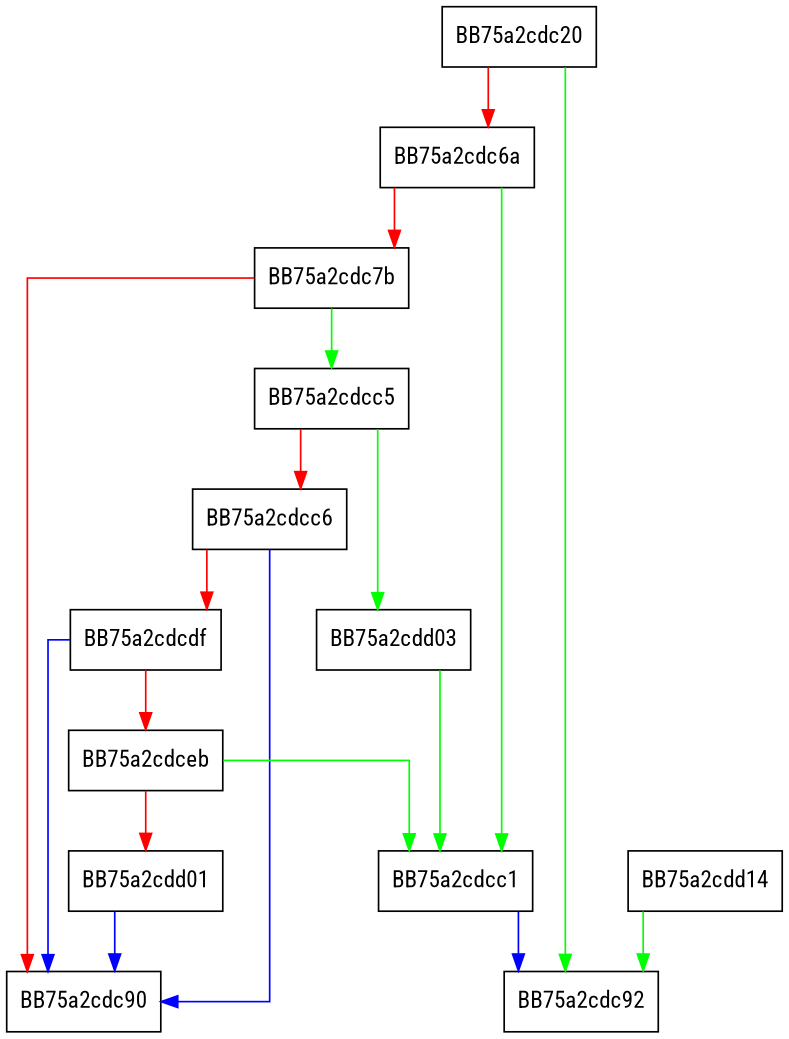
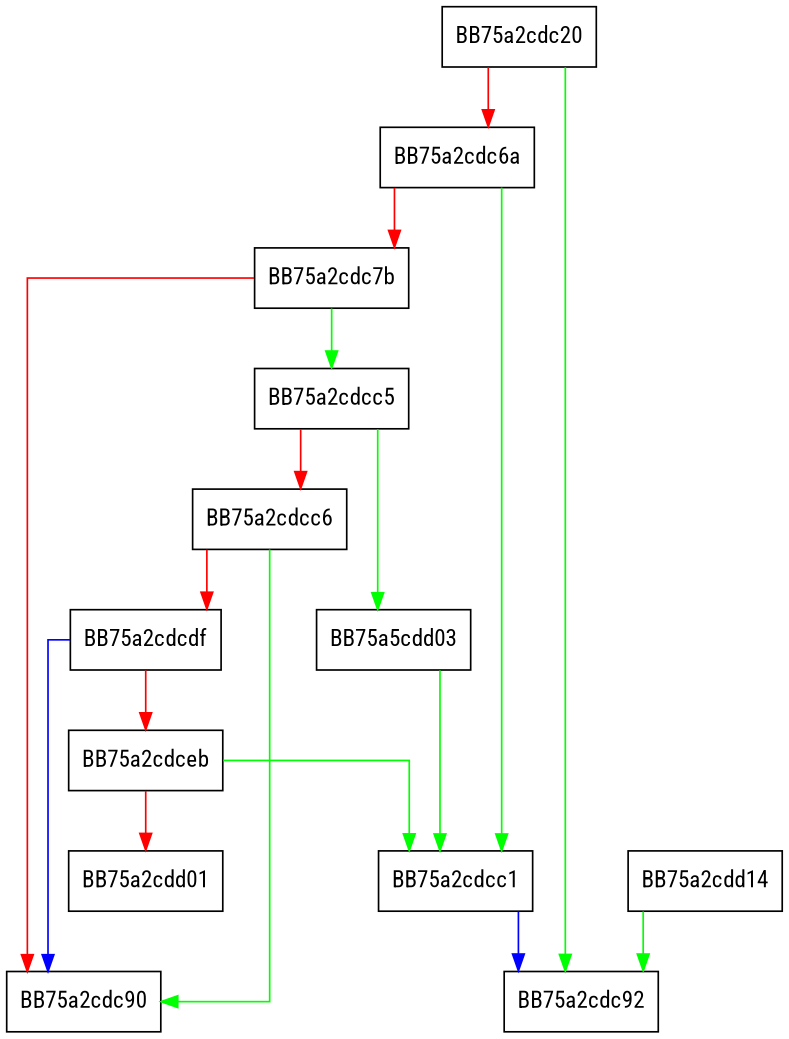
node "BB75a2cdd03": label "BB75a2cdd03" -> "BB75a5cdd03"
edge "BB75a2cdcc6" -> "BB75a2cdc90": color blue -> green
edge "BB75a2cdd01" -> "BB75a2cdc90": removed
